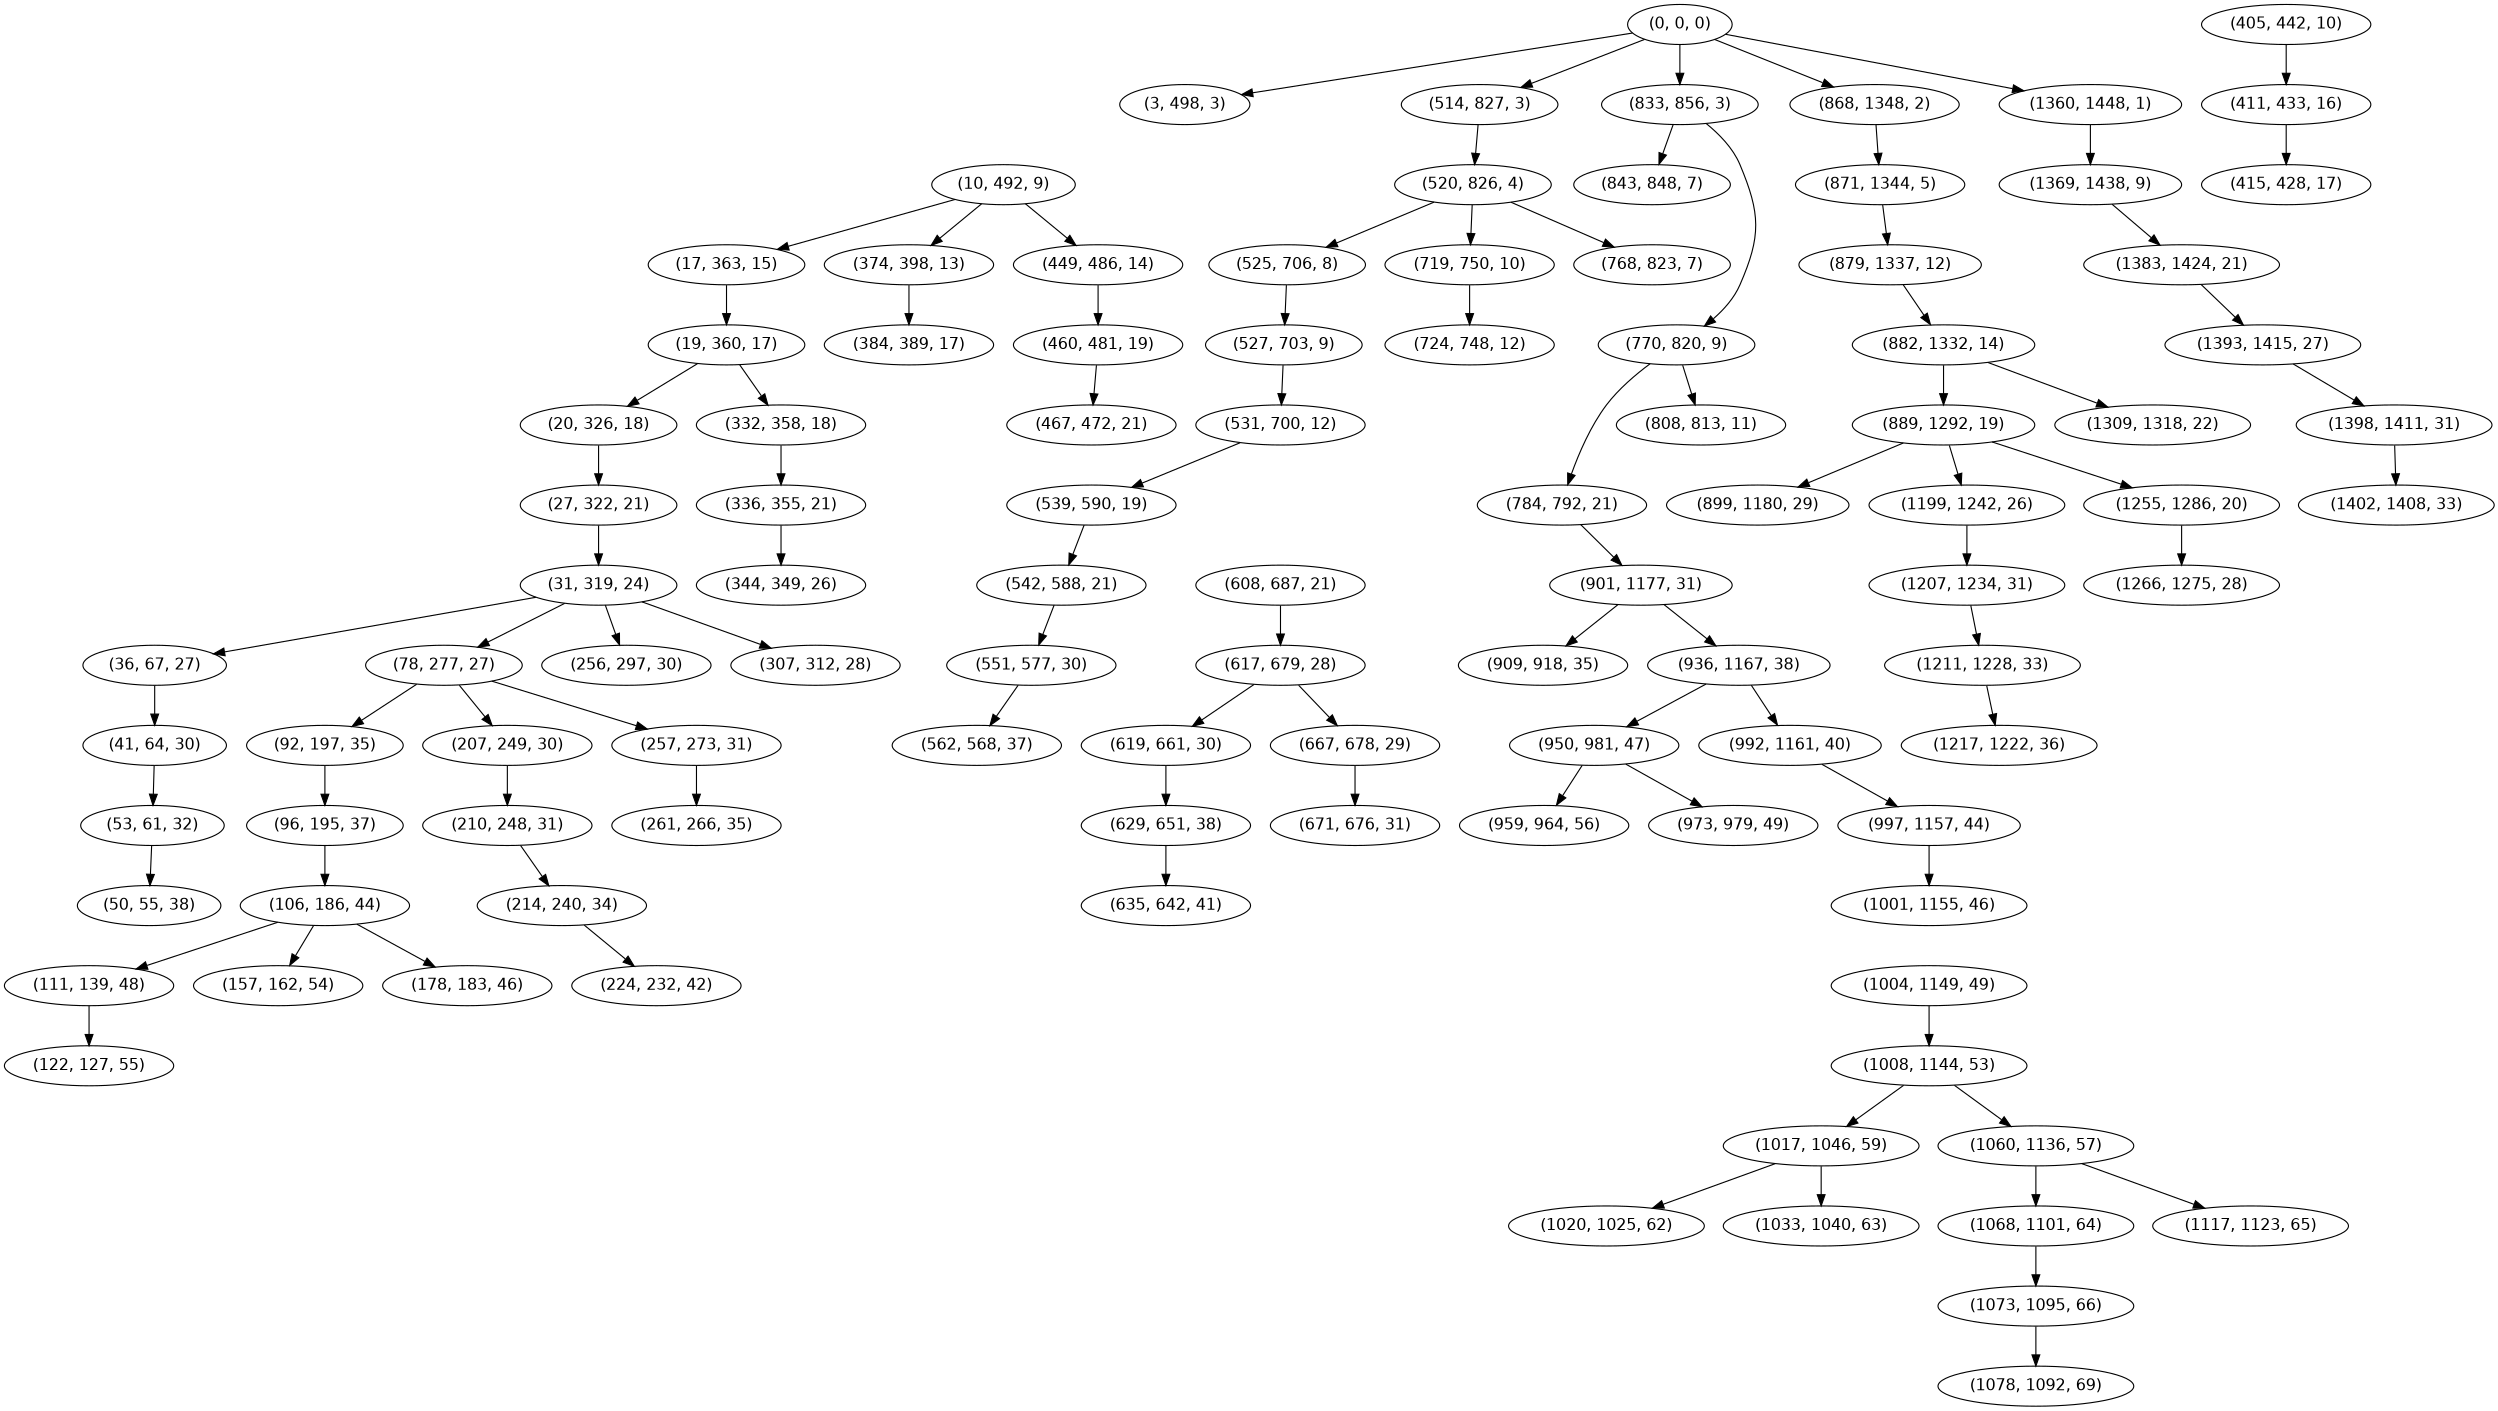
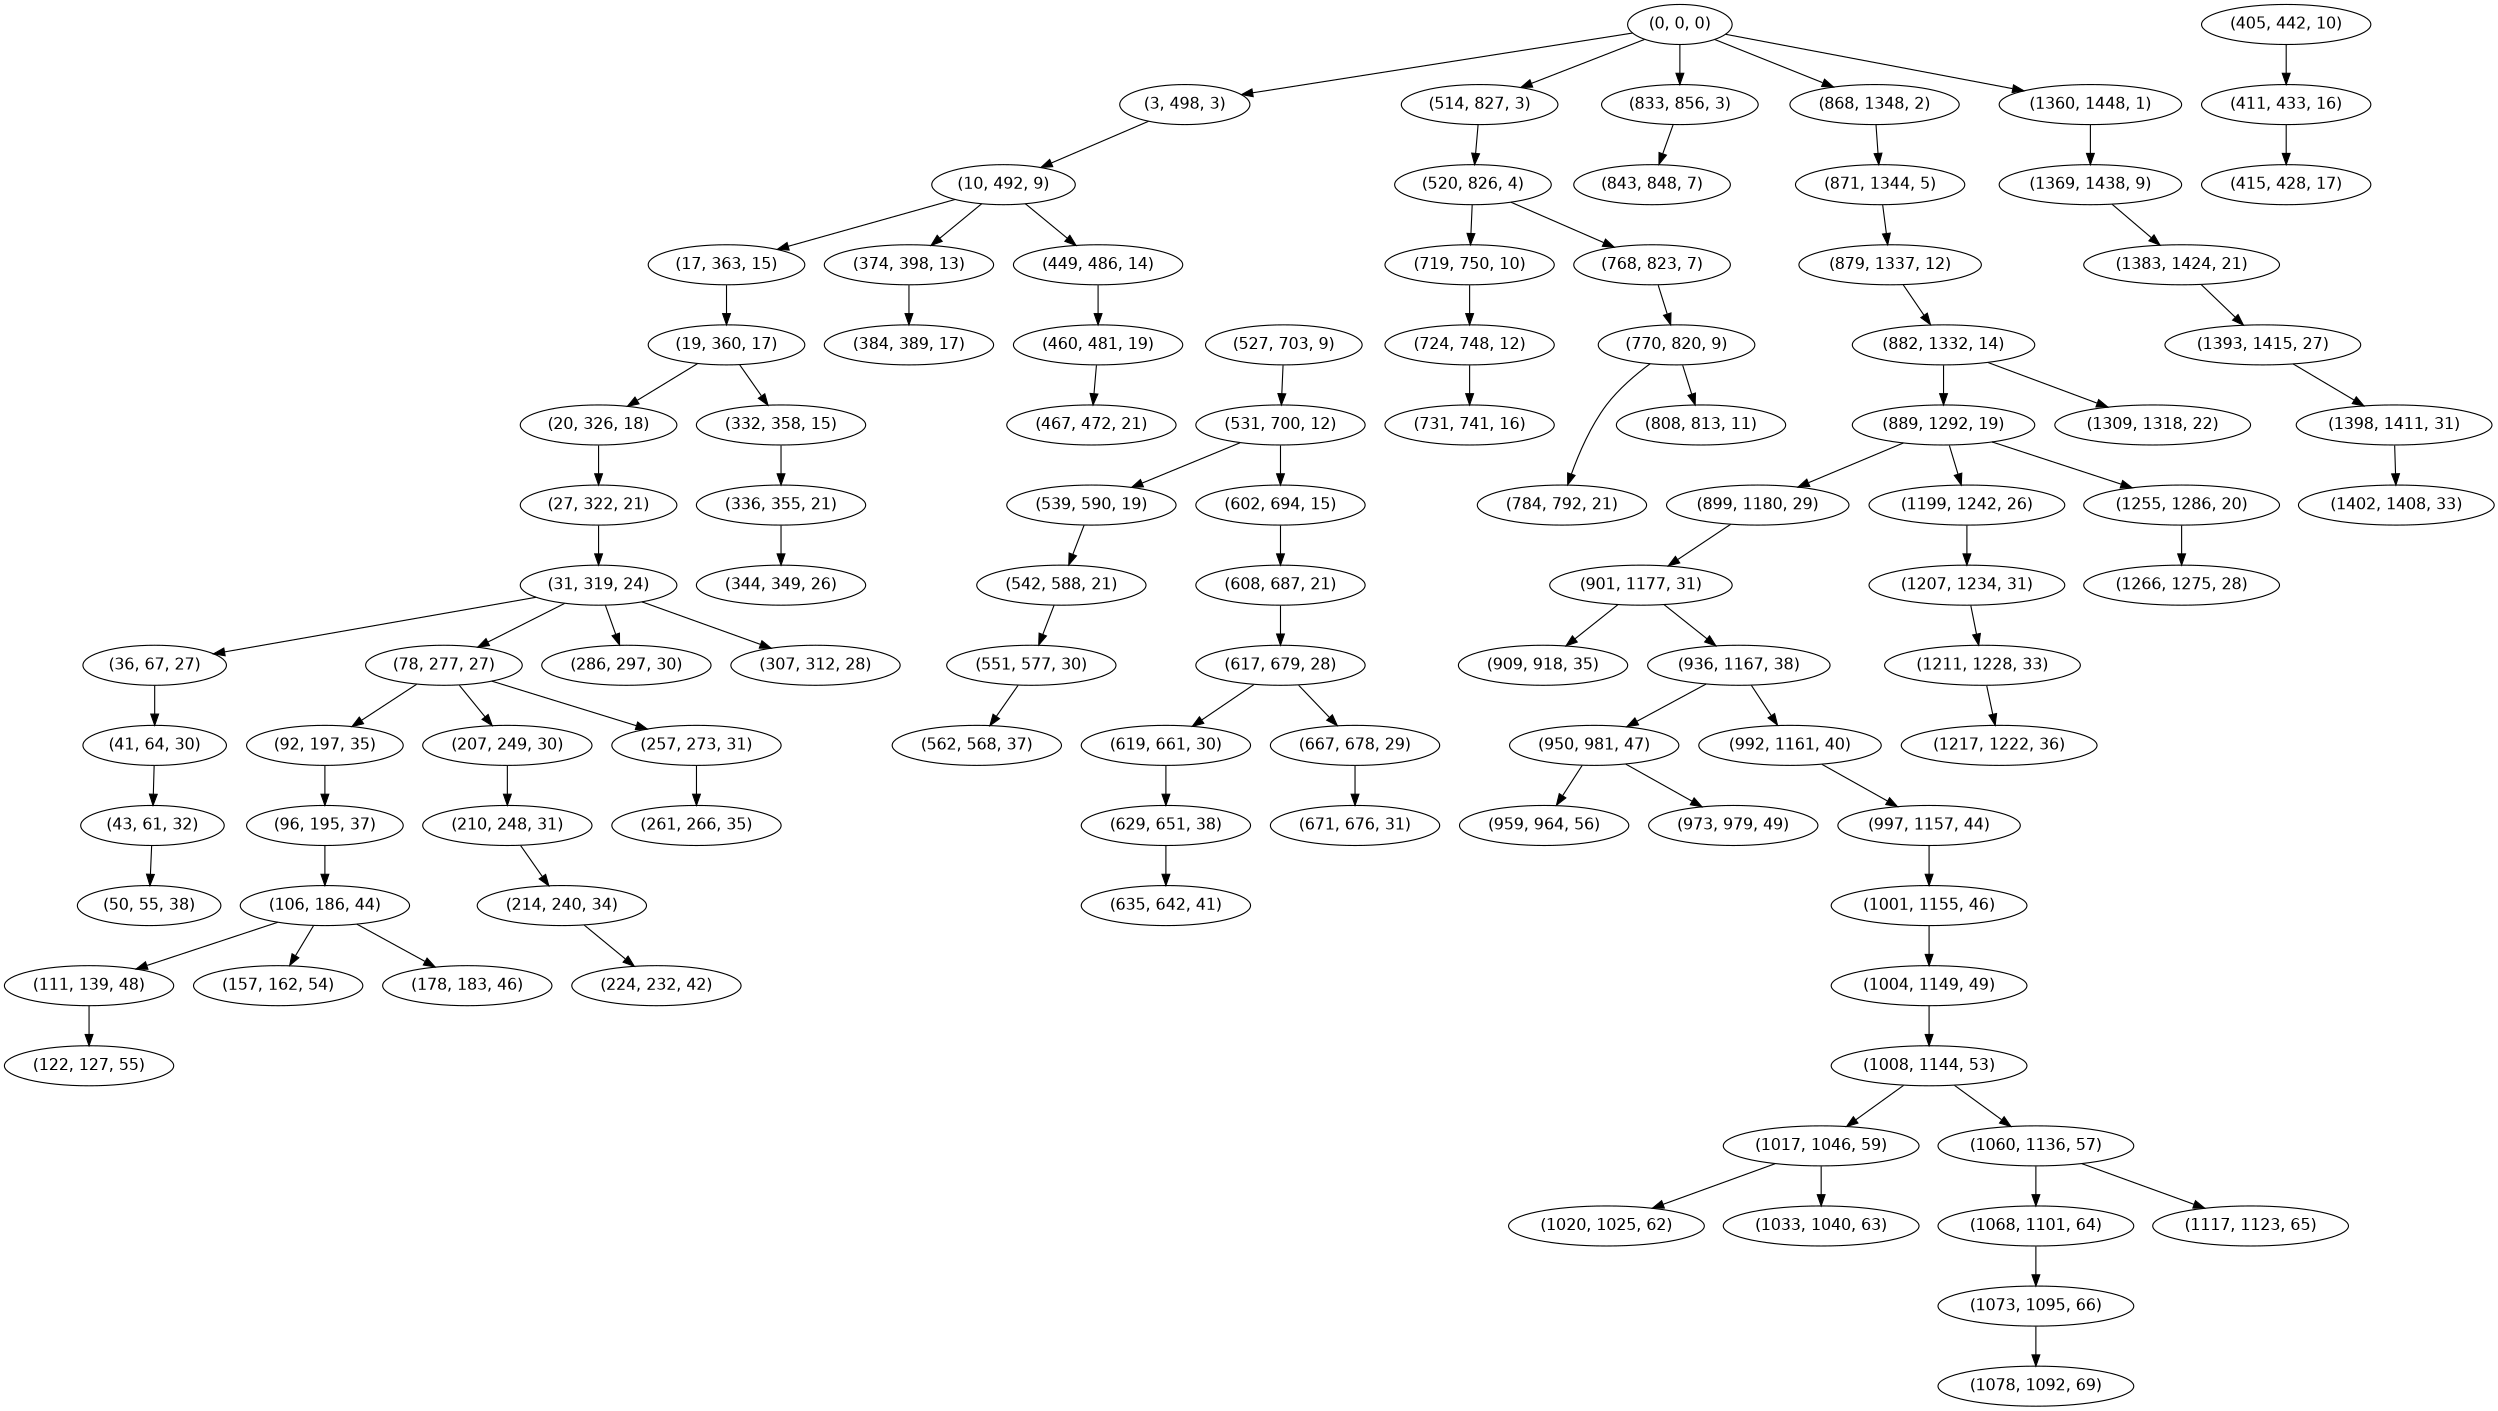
edge "(3, 498, 3)" -> "(10, 492, 9)": added
edge "(833, 856, 3)" -> "(770, 820, 9)": now "(768, 823, 7)" -> "(770, 820, 9)"
node "(525, 706, 8)": removed
node "(332, 358, 18)": label "(332, 358, 18)" -> "(332, 358, 15)"
node "(731, 741, 16)": added
node "(602, 694, 15)": added
edge "(784, 792, 21)" -> "(901, 1177, 31)": now "(899, 1180, 29)" -> "(901, 1177, 31)"
node "(256, 297, 30)": label "(256, 297, 30)" -> "(286, 297, 30)"
node "(53, 61, 32)": label "(53, 61, 32)" -> "(43, 61, 32)"
edge "(1001, 1155, 46)" -> "(1004, 1149, 49)": added
